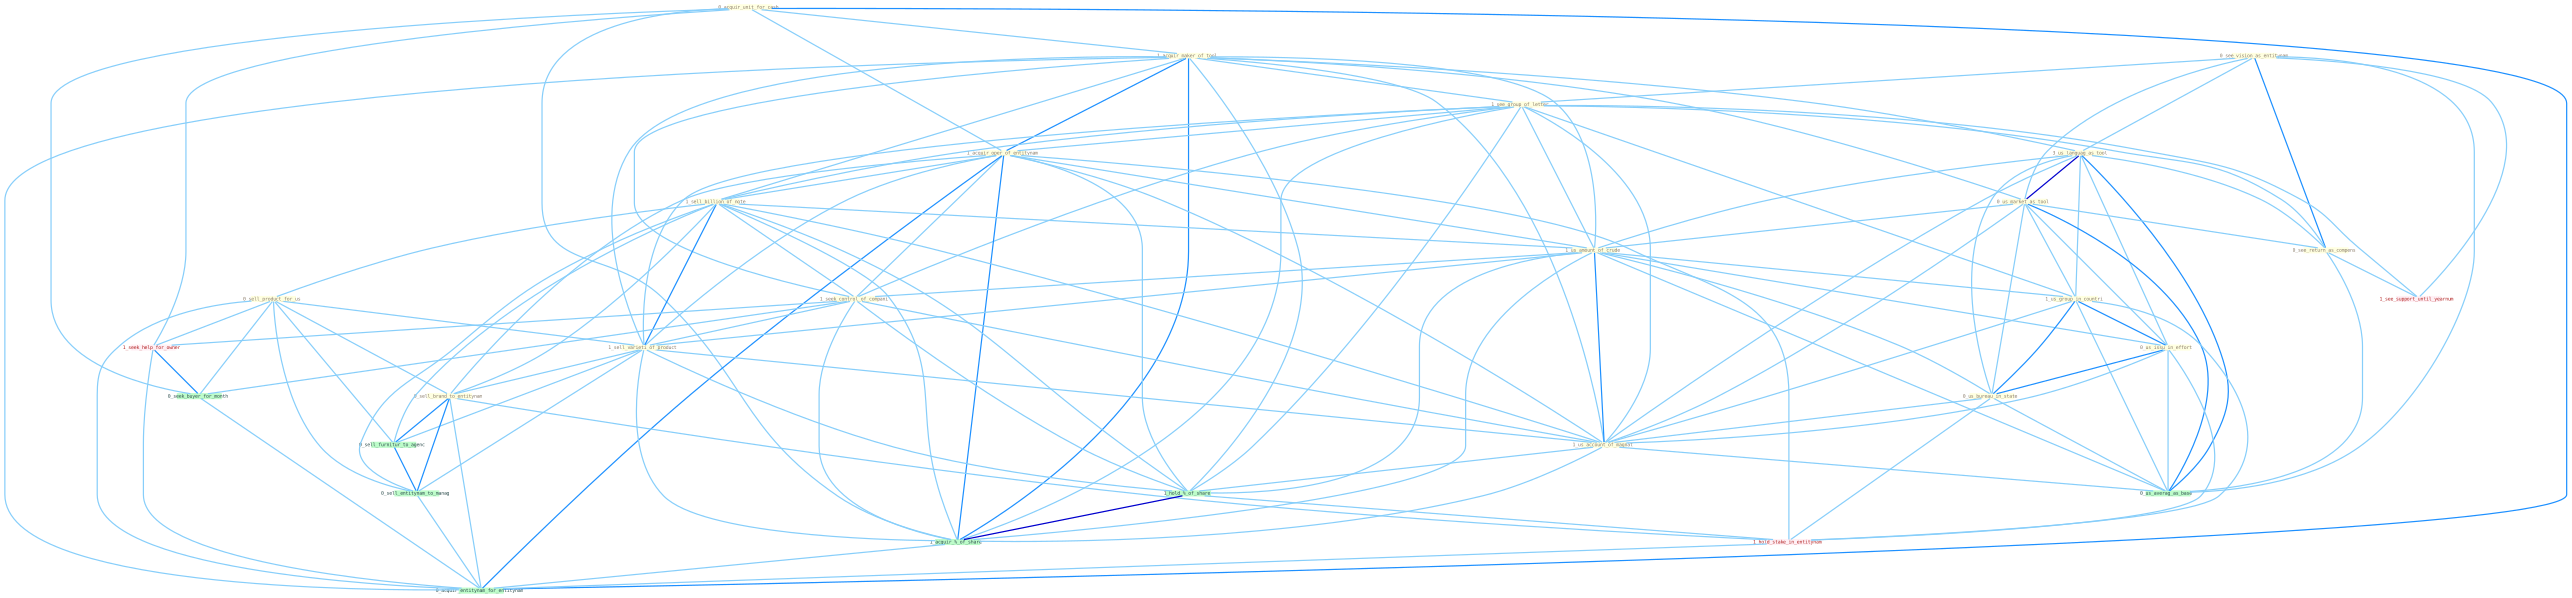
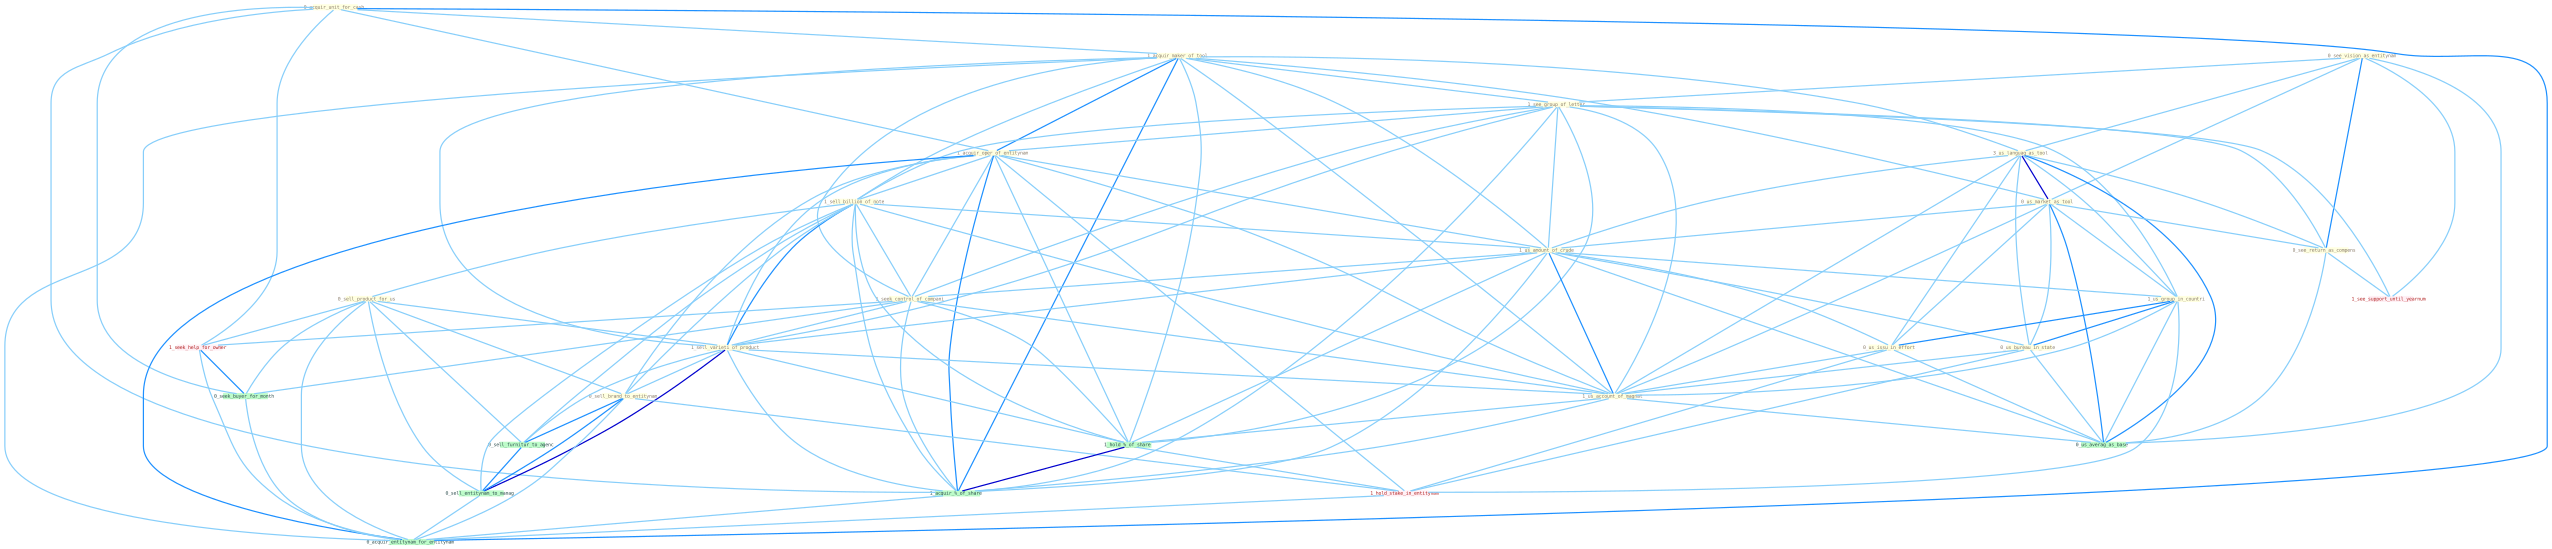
edge "0_us_issu_in_effort" -- "0_us_bureau_in_state": removed
edge "1_sell_varieti_of_product" -- "0_sell_entitynam_to_manag": color #87cefa -> #0000cd
